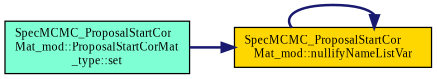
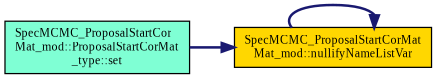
node "SpecMCMC_ProposalStartCor Mat_mod::nullifyNameListVar": label "SpecMCMC_ProposalStartCor Mat_mod::nullifyNameListVar" -> "SpecMCMC_ProposalStartCorMat Mat_mod::nullifyNameListVar"
